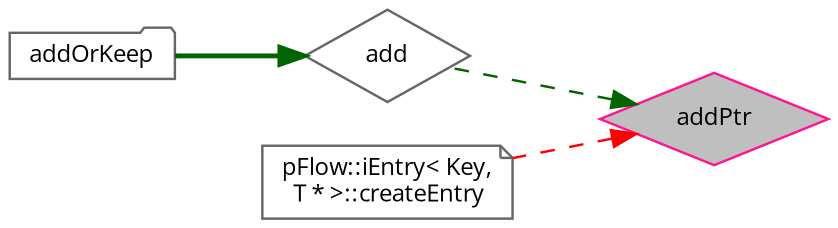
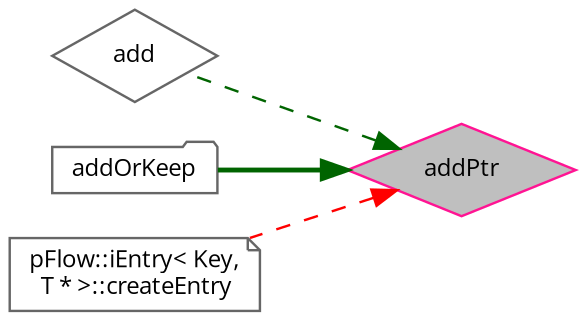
edge "addOrKeep" -> "add": now "addOrKeep" -> "addPtr"
